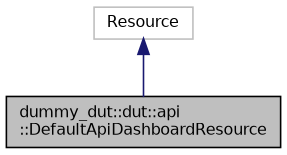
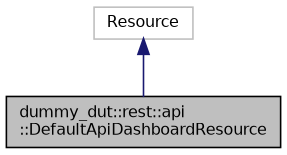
node "dummy_dut::dut::api ::DefaultApiDashboardResource": label "dummy_dut::dut::api ::DefaultApiDashboardResource" -> "dummy_dut::rest::api ::DefaultApiDashboardResource"
